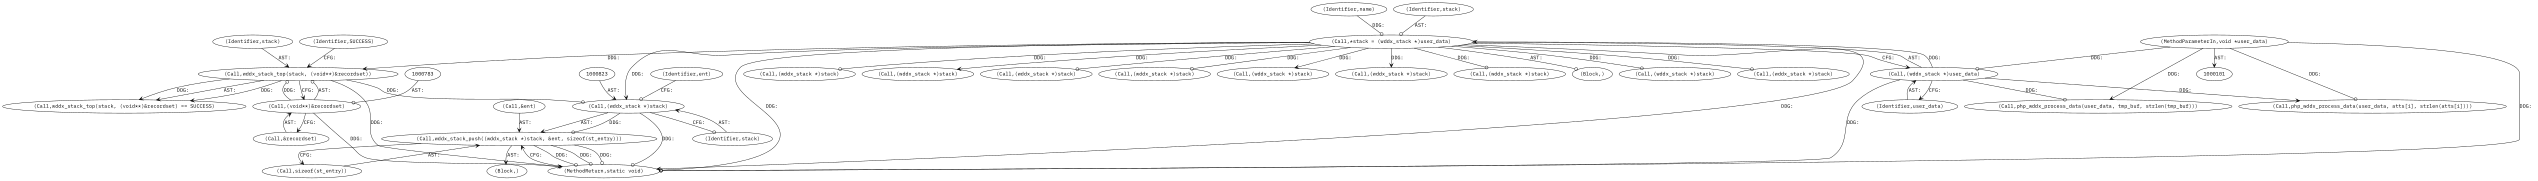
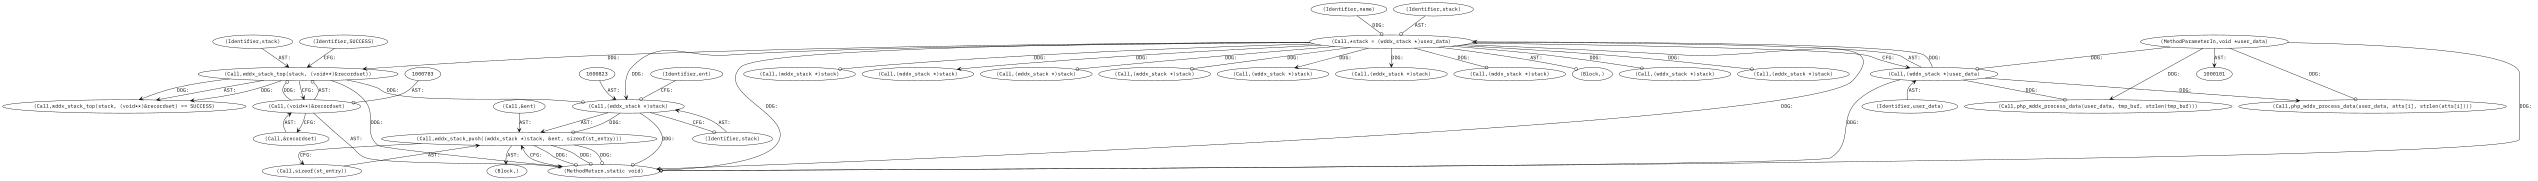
edge "(Call,(wddx_stack *)user_data)" -> "(Identifier,user_data)": removed, label "CFG:"
edge "(Call,(void**)&recordset)" -> "(MethodReturn,static void)": label "DDG: " -> "AST: "
